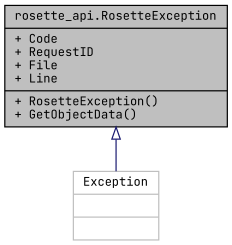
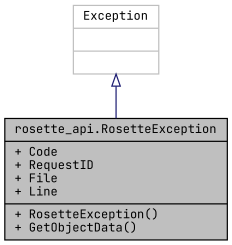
edge "Exception" -> "rosette_api.RosetteException": reversed
